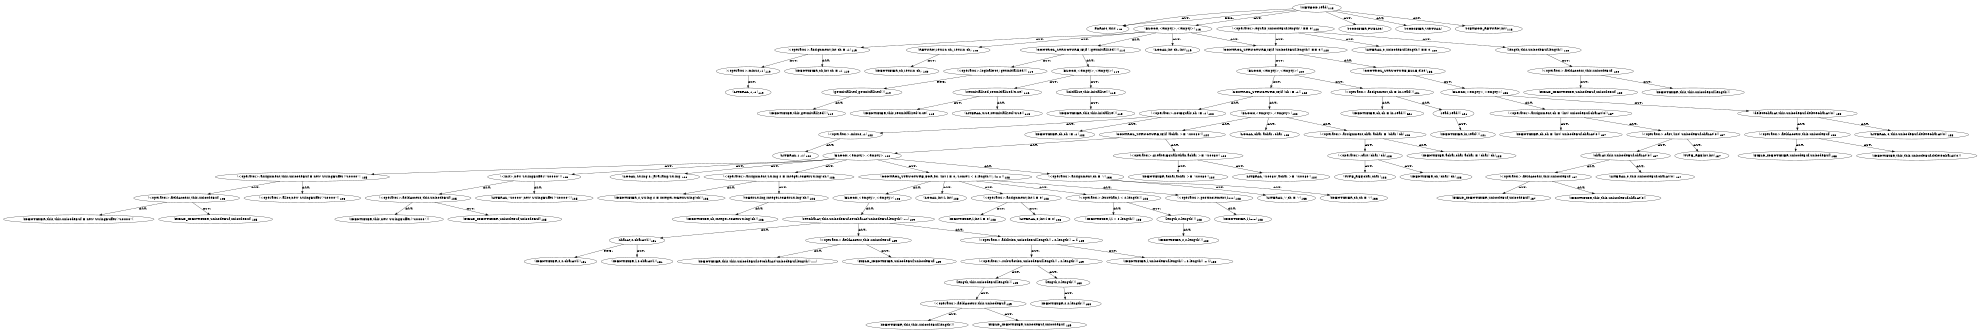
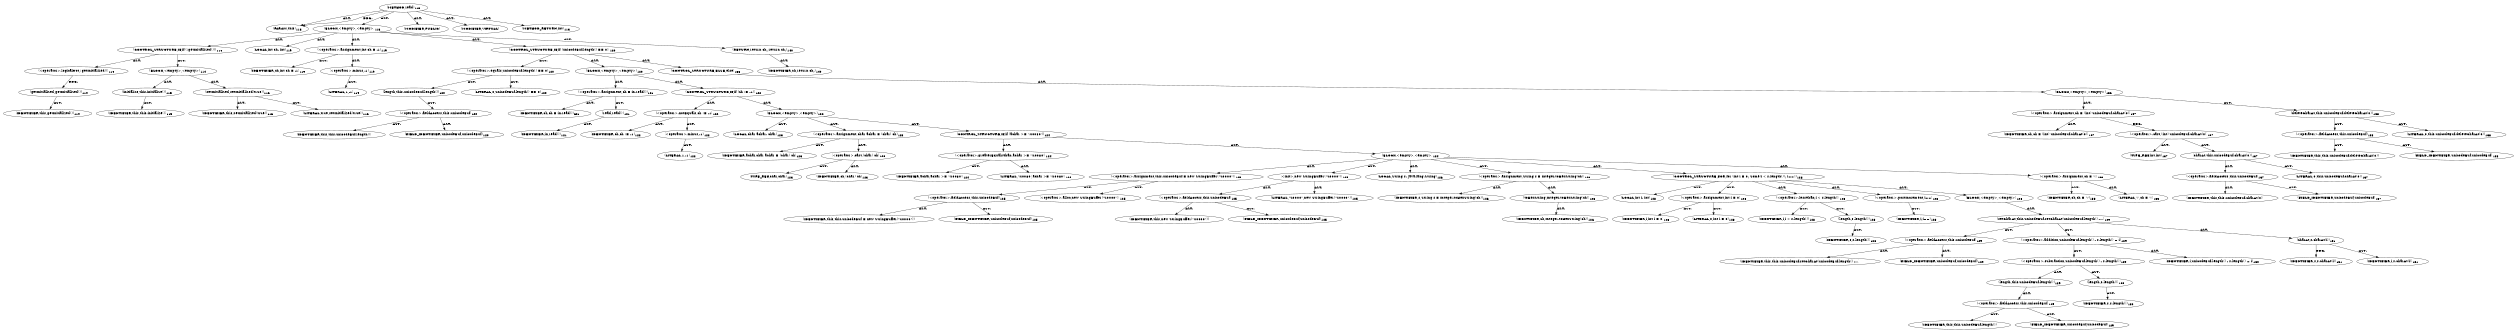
edge "(<operator>.equals,unicodeBuf.length() == 0)" -> "(CONTROL_STRUCTURE,IF,if (unicodeBuf.length() == 0))": reversed
edge "(<operator>.assignment,ch = (int) unicodeBuf.charAt(0))" -> "(<operator>.cast,(int) unicodeBuf.charAt(0))": label "AST: " -> "DDG: "
